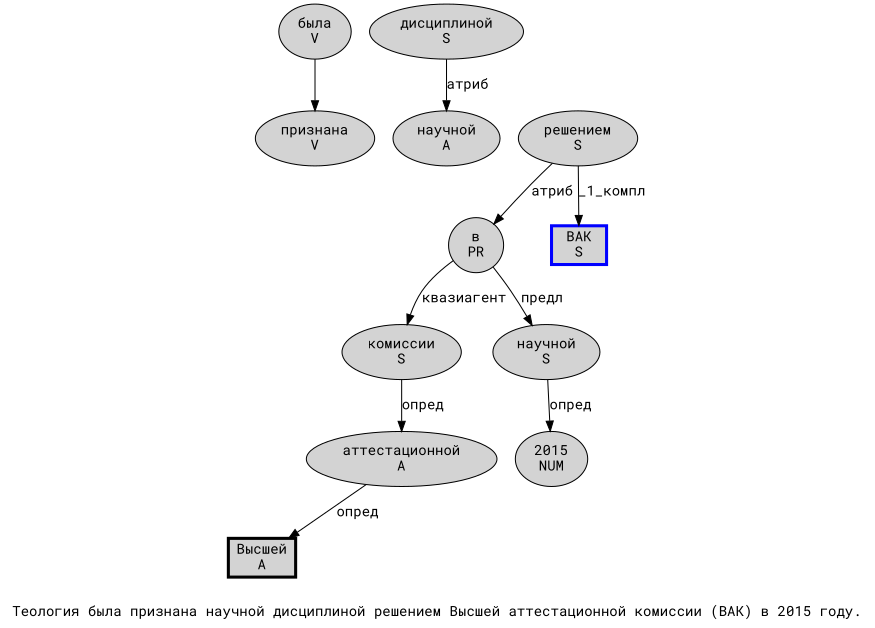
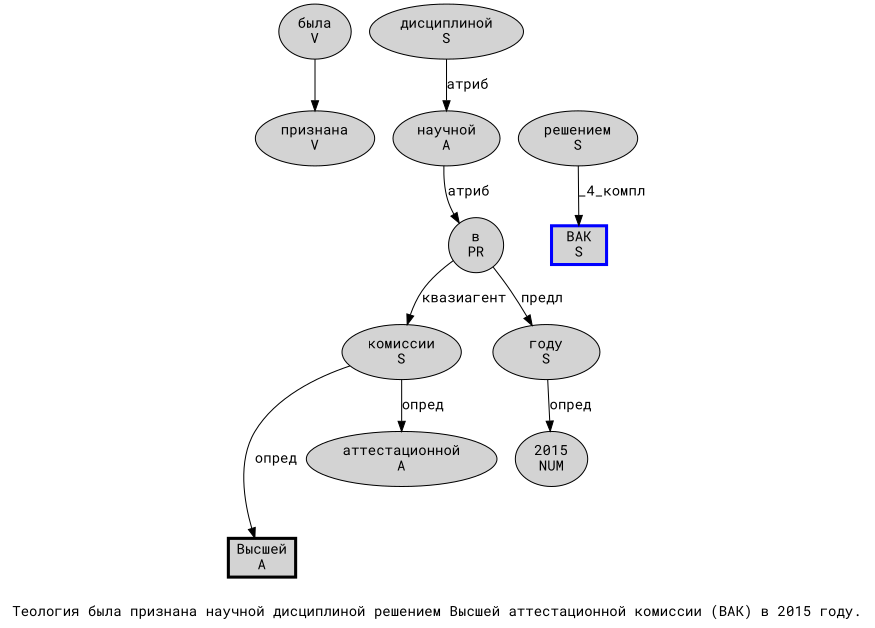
edge "решением S" -> "в PR": now "научной A" -> "в PR"
edge "решением S" -> "ВАК S": label "_1_компл" -> "_4_компл"
node "научной S": label "научной S" -> "году S"
edge "аттестационной A" -> "Высшей A": now "комиссии S" -> "Высшей A"
